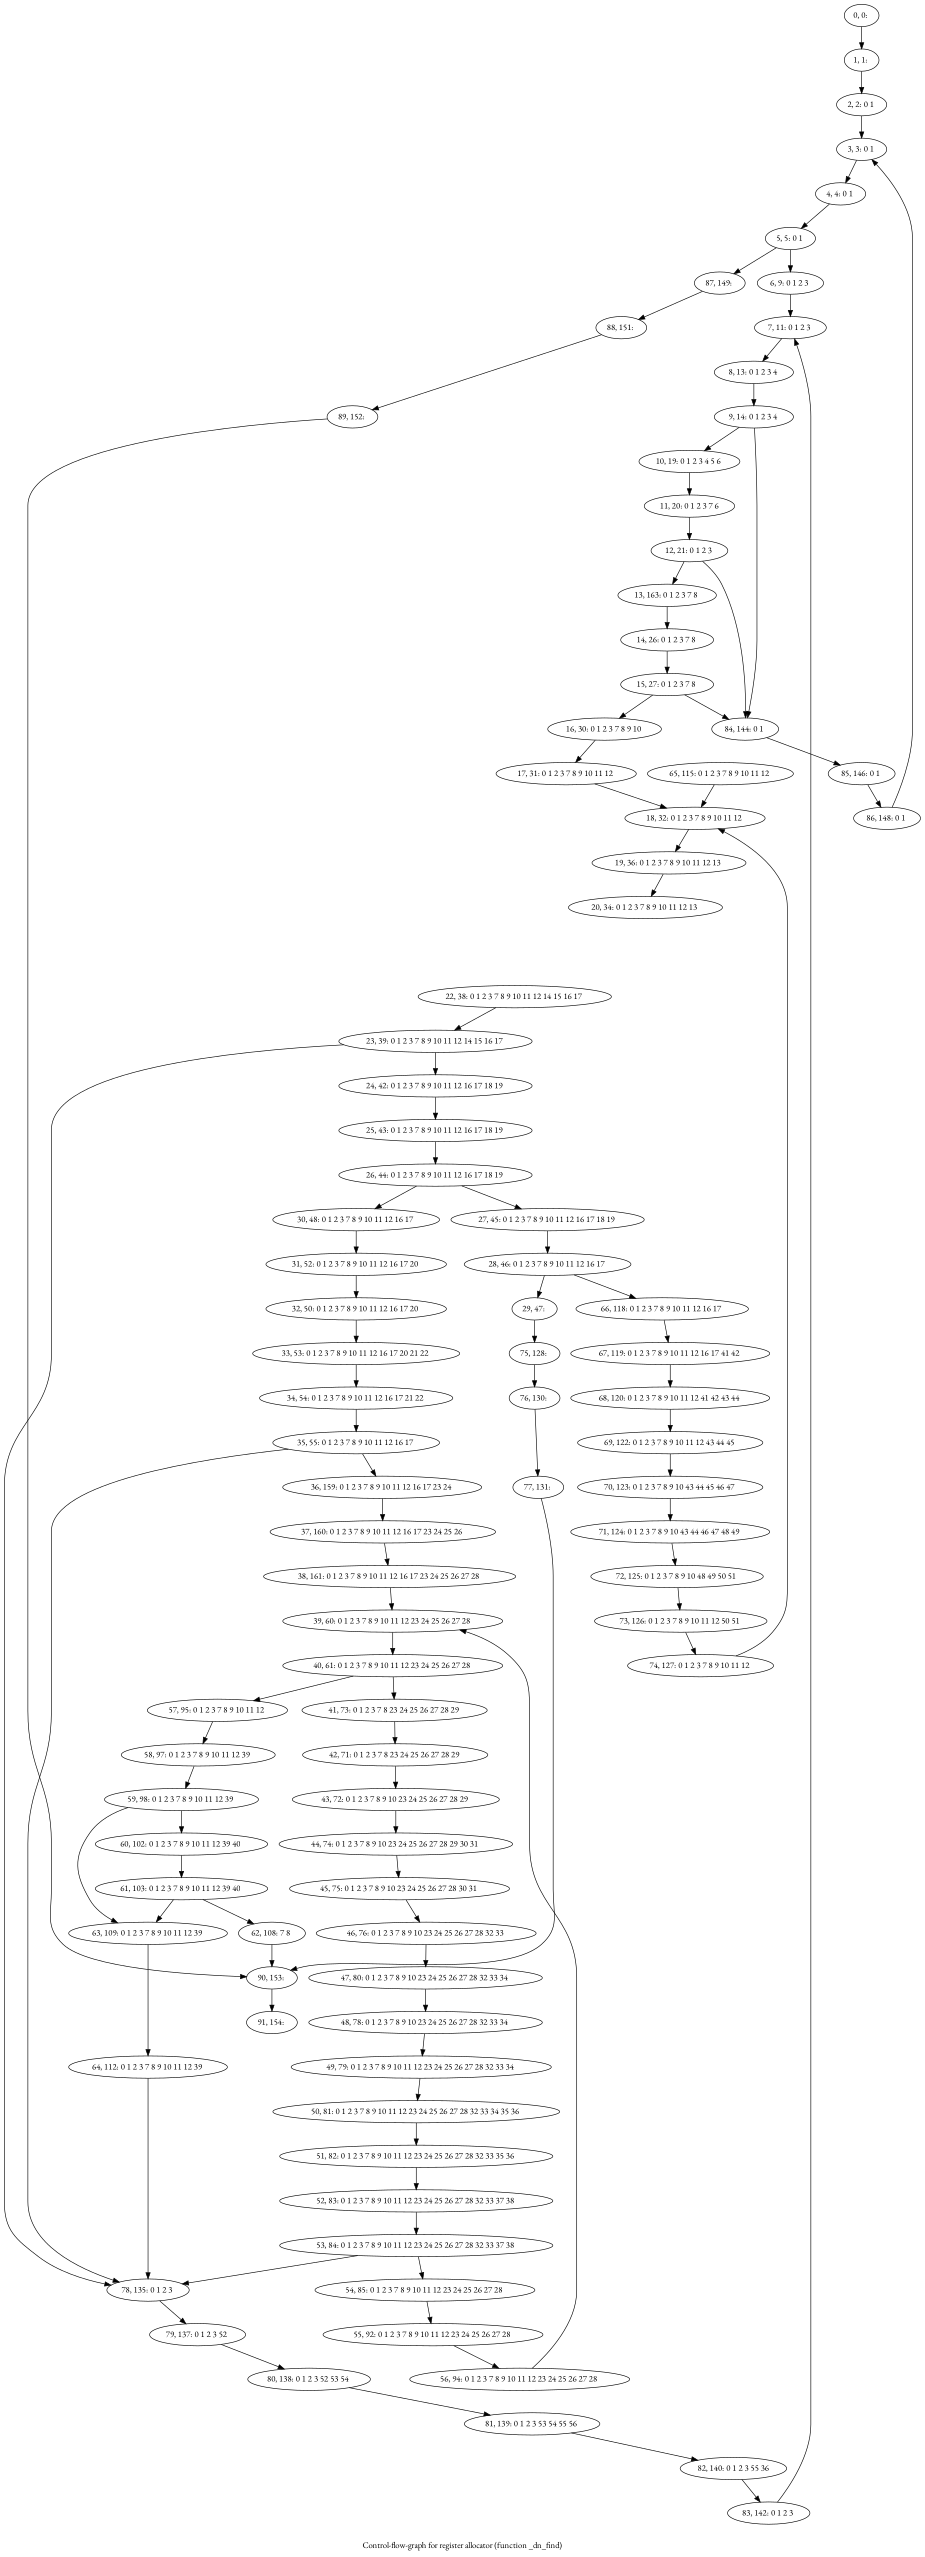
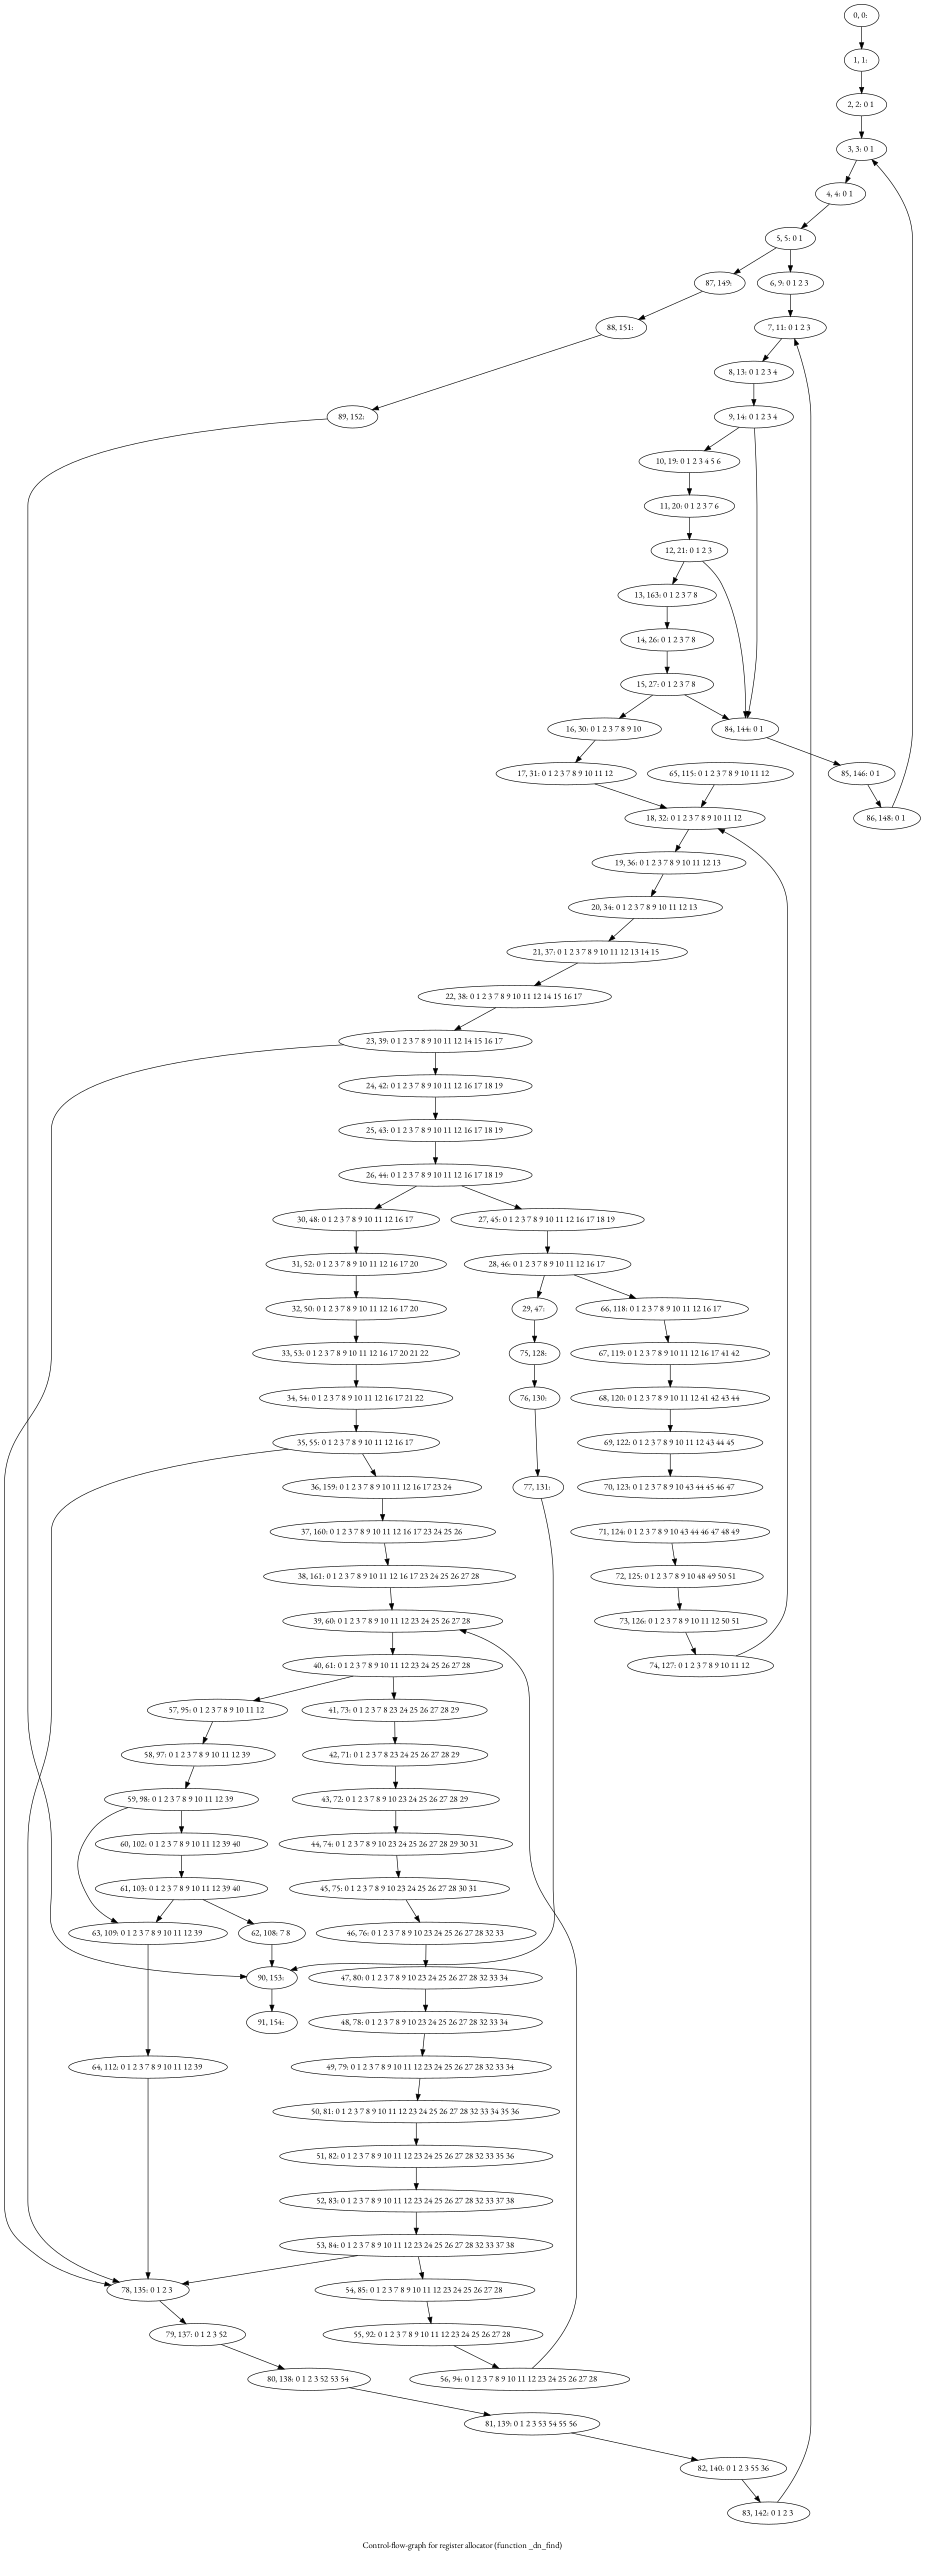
node "21, 37: 0 1 2 3 7 8 9 10 11 12 13 14 15": added
edge "70, 123: 0 1 2 3 7 8 9 10 43 44 45 46 47" -> "71, 124: 0 1 2 3 7 8 9 10 43 44 46 47 48 49": removed
